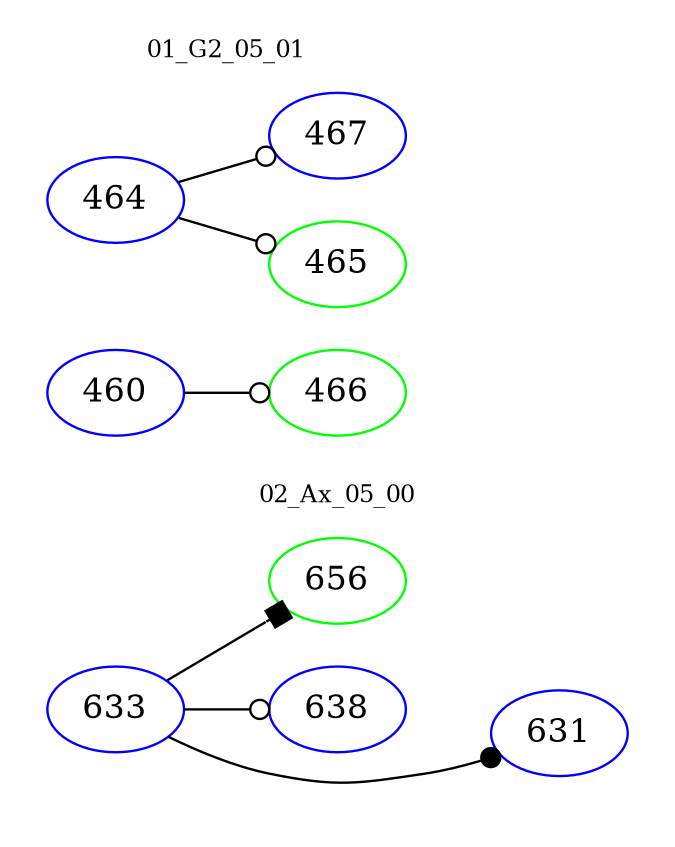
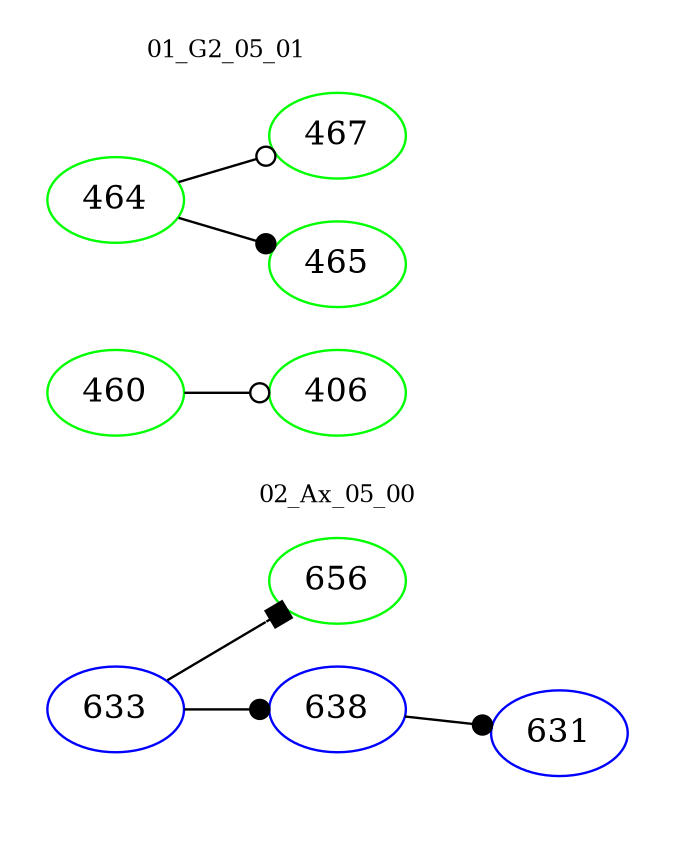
node "467": color blue -> green
node "464": color blue -> green
edge "464" -> "465": arrowhead odot -> dot
node "460": color blue -> green
node "466": label "466" -> "406"
edge "633" -> "638": arrowhead odot -> dot
edge "633" -> "631": now "638" -> "631"
